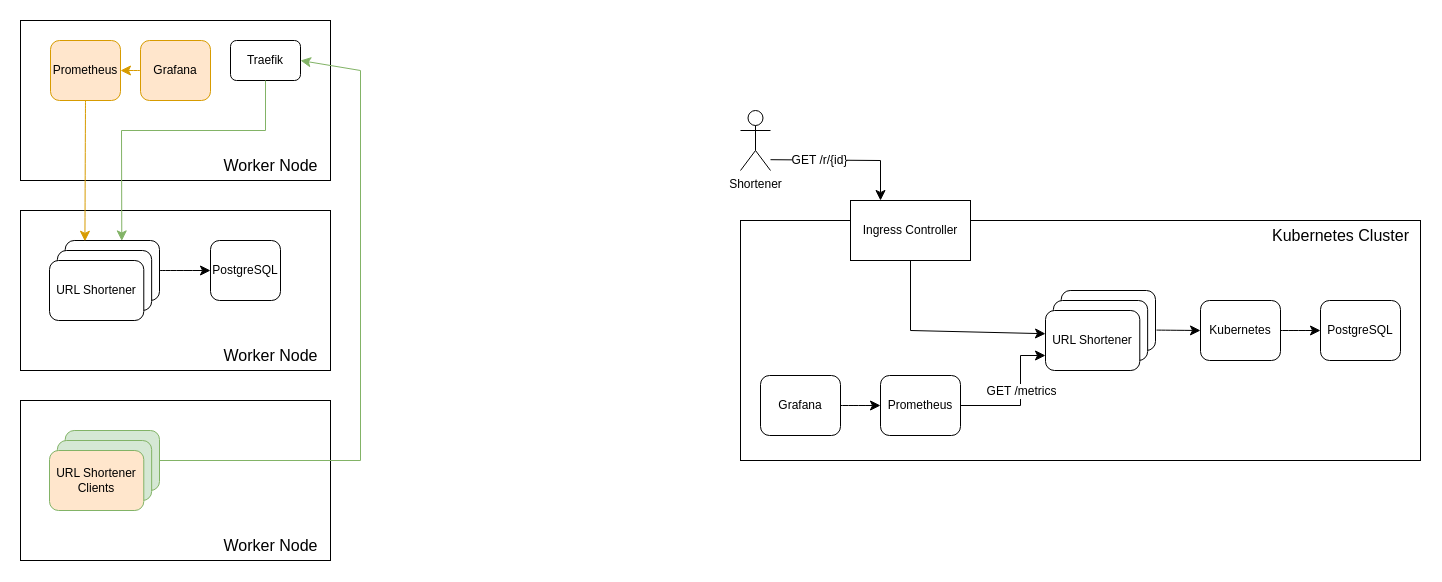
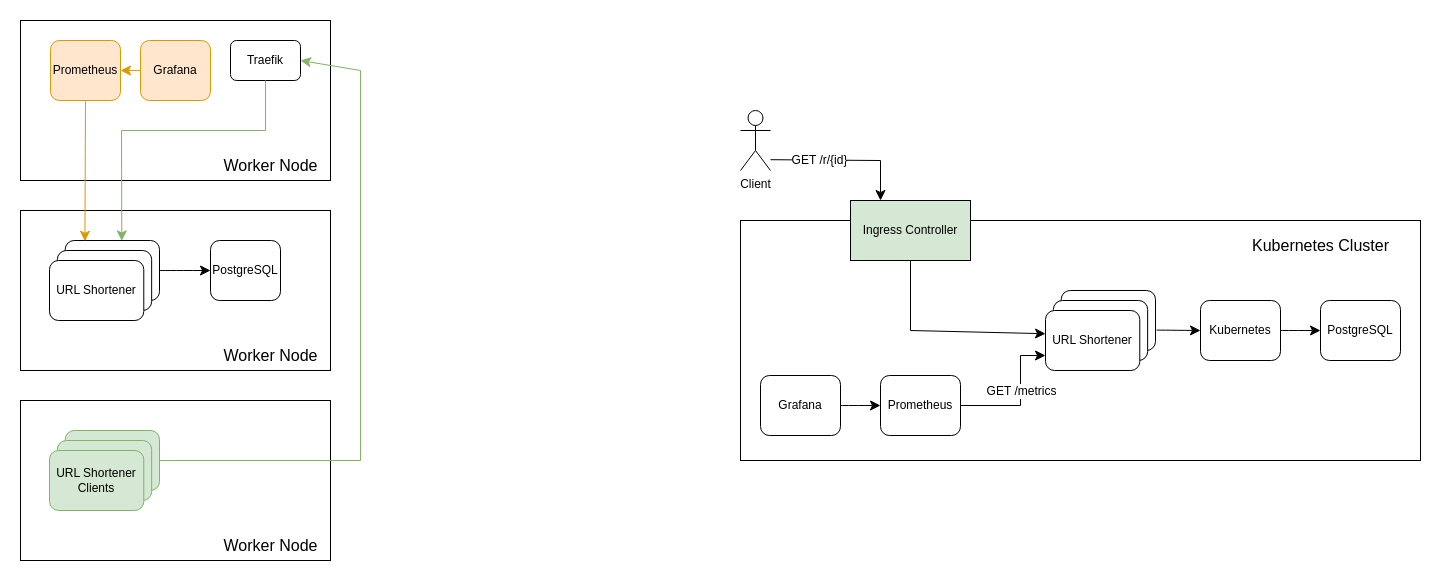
node "Shortener": label "Shortener" -> "Client"
node "Ingress Controller": fillcolor #ffffff -> #d5e8d4
node "Kubernetes Cluster": moved (1341, 236) -> (1321, 246)
node "URL Shortener Clients": fillcolor #ffe6cc -> #d5e8d4
